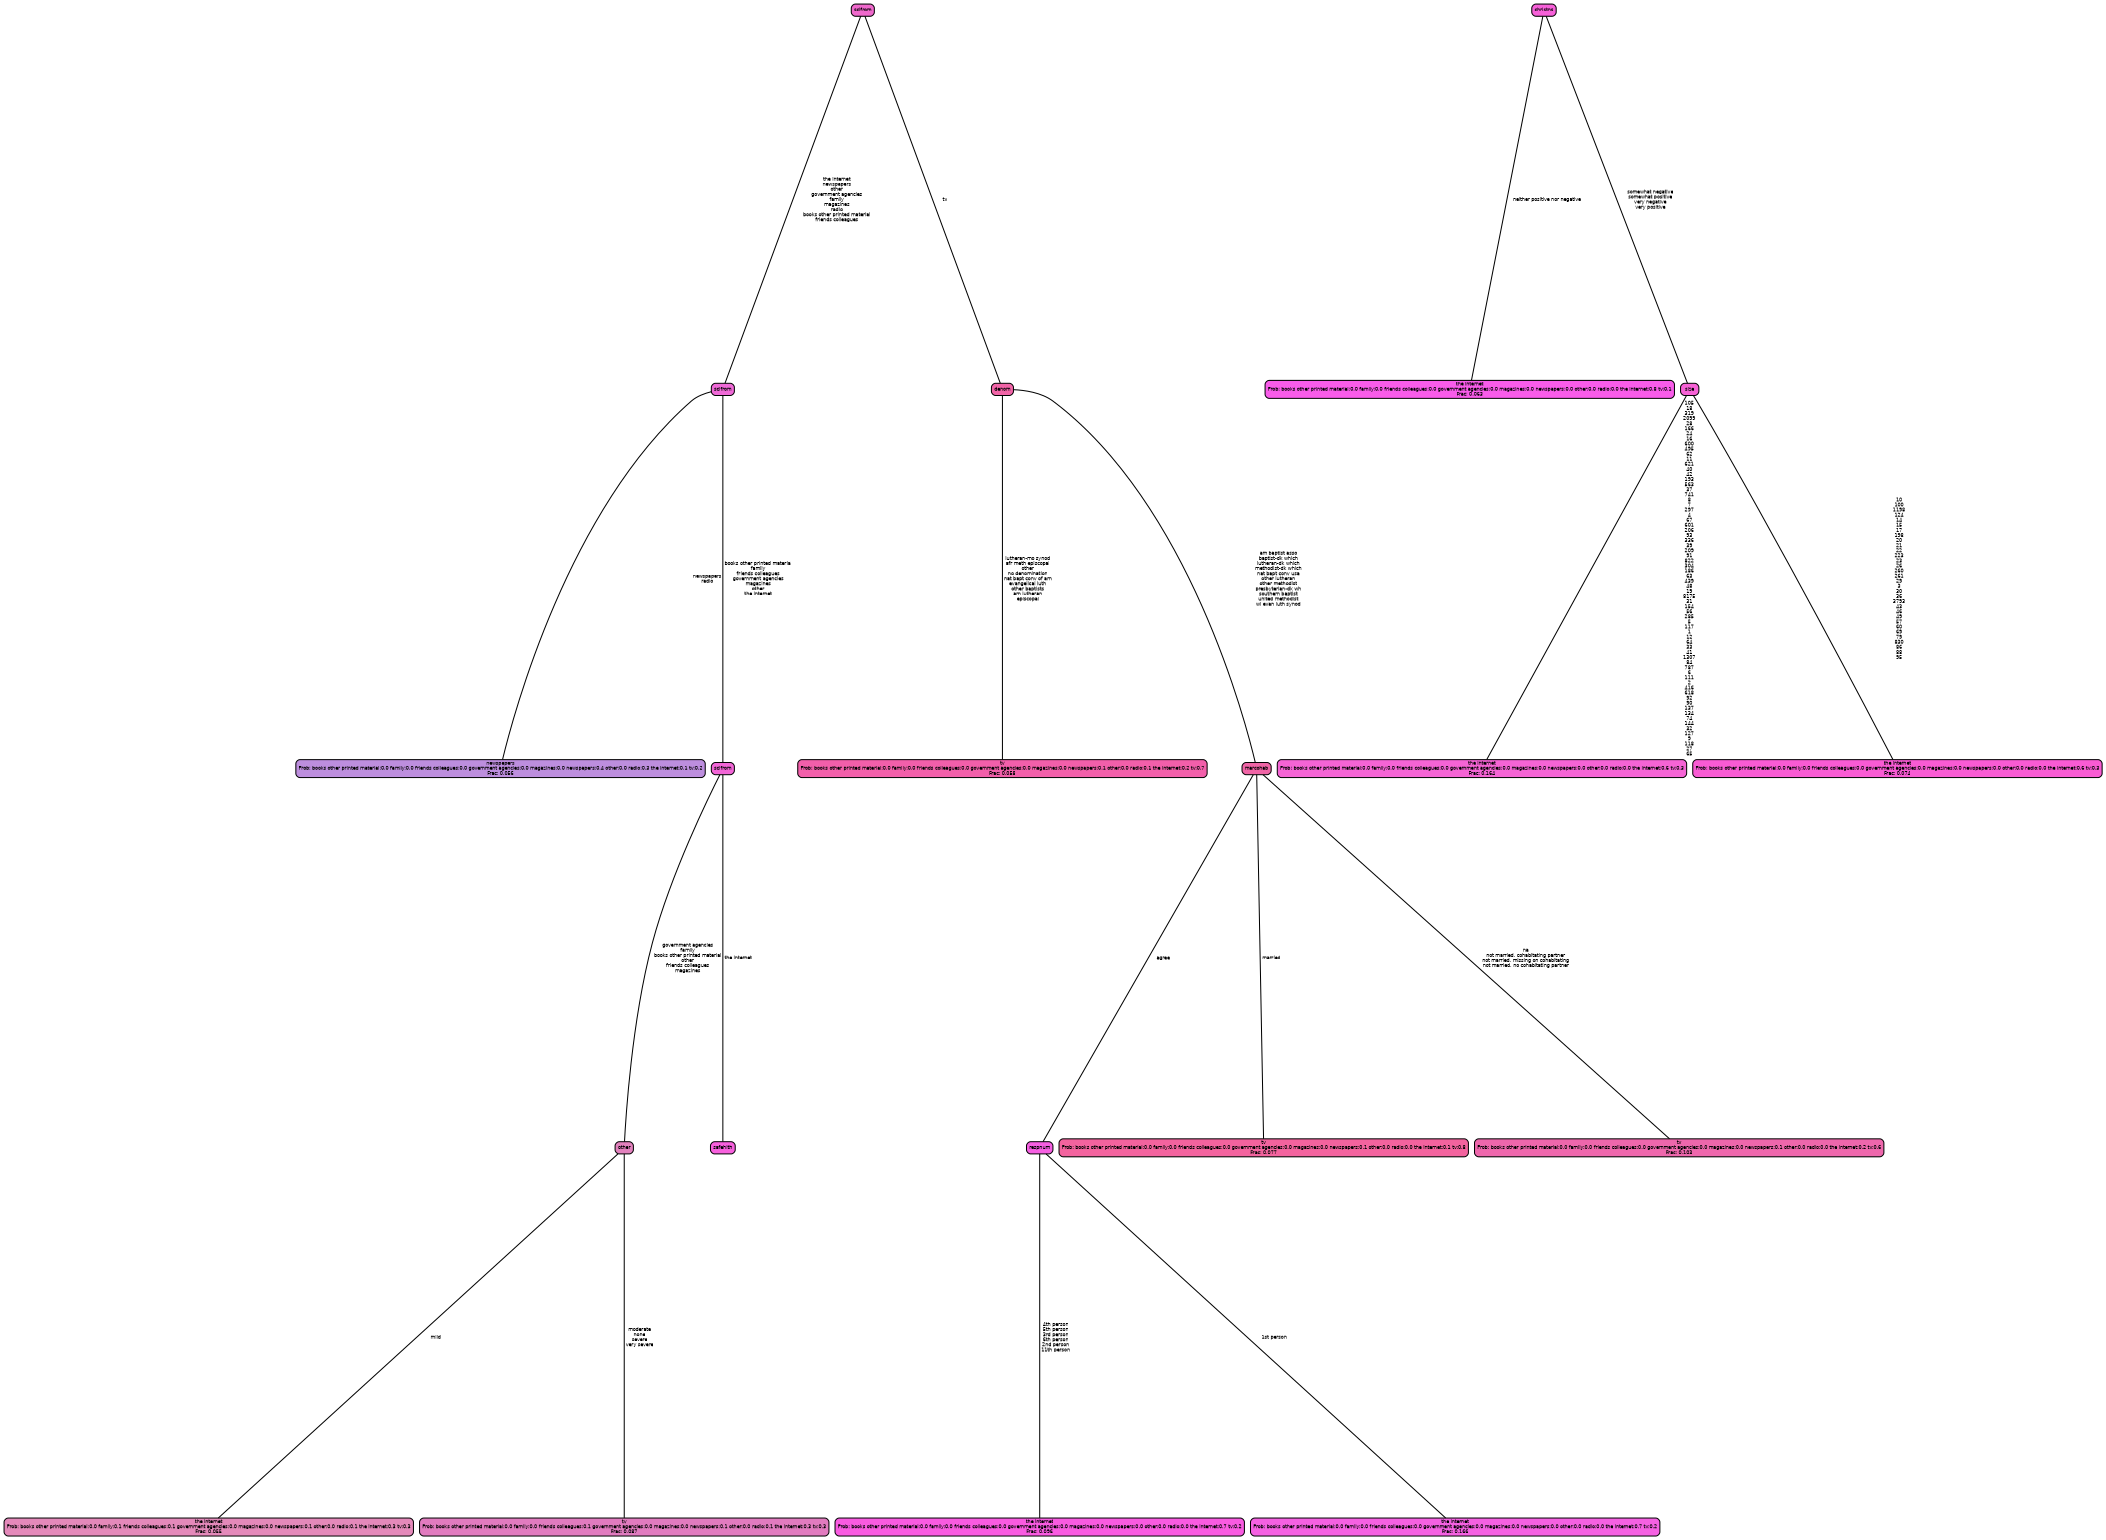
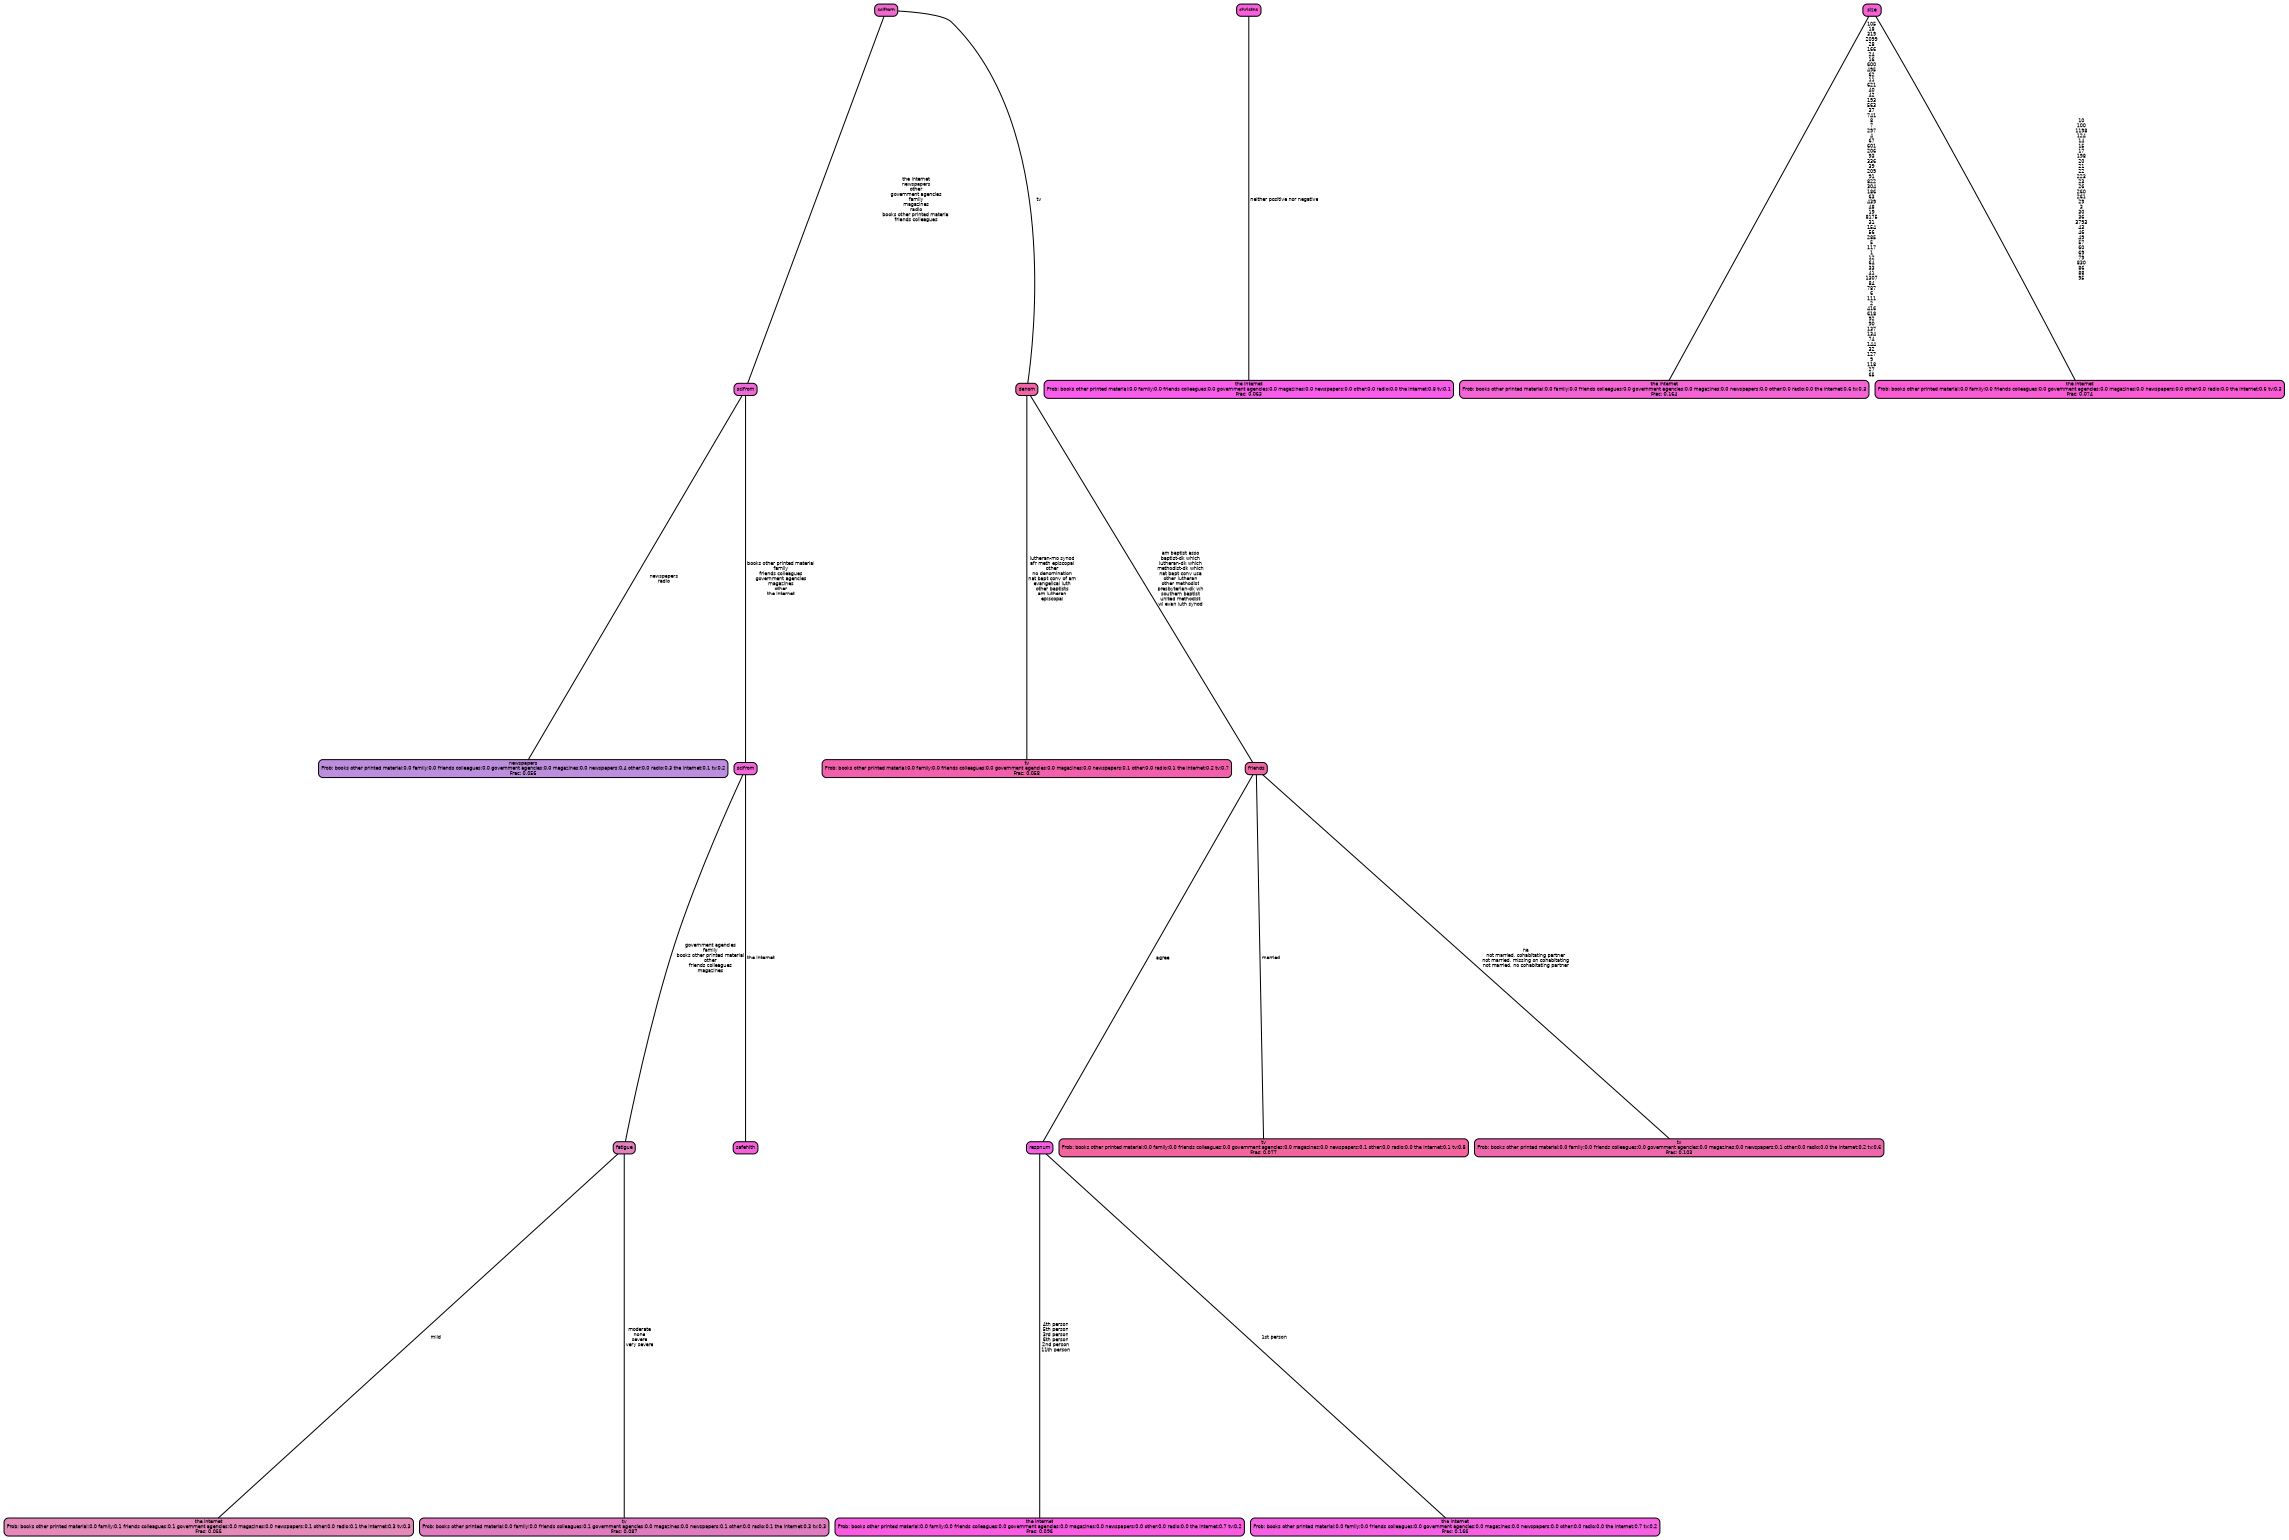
edge "christns" -- "size": removed, label "somewhat negative somewhat positive very negative very positive"
node "marcohab": label "marcohab" -> "friends"
node "other": label "other" -> "fatigue"
